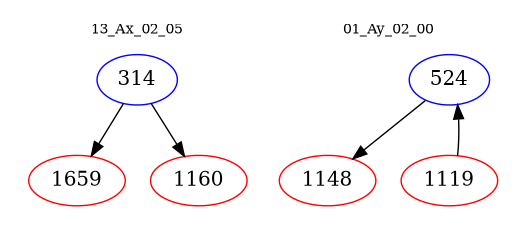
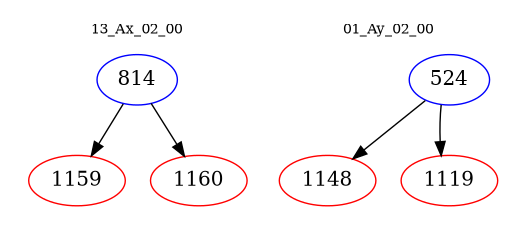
cluster "13_Ax_02_05": label "13_Ax_02_05" -> "13_Ax_02_00"
node "314": label "314" -> "814"
edge "1119" -> "524": reversed
node "1659": label "1659" -> "1159"
